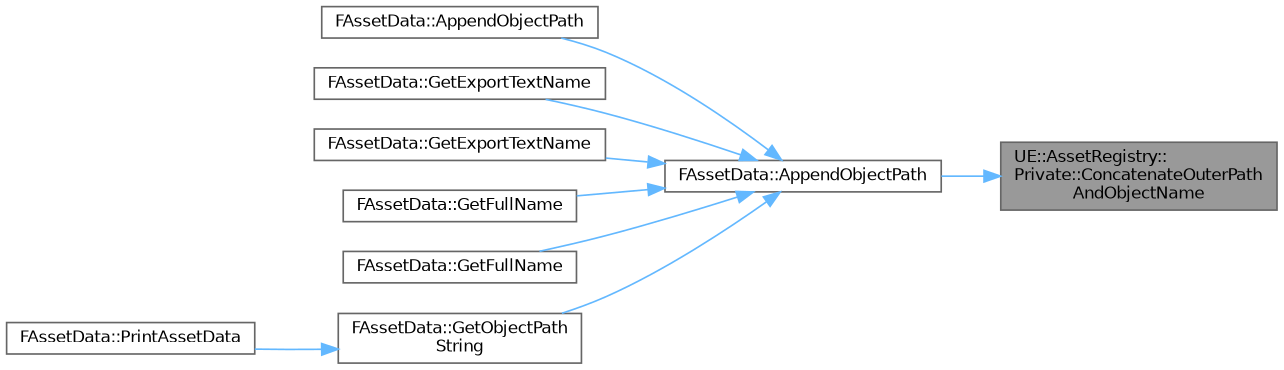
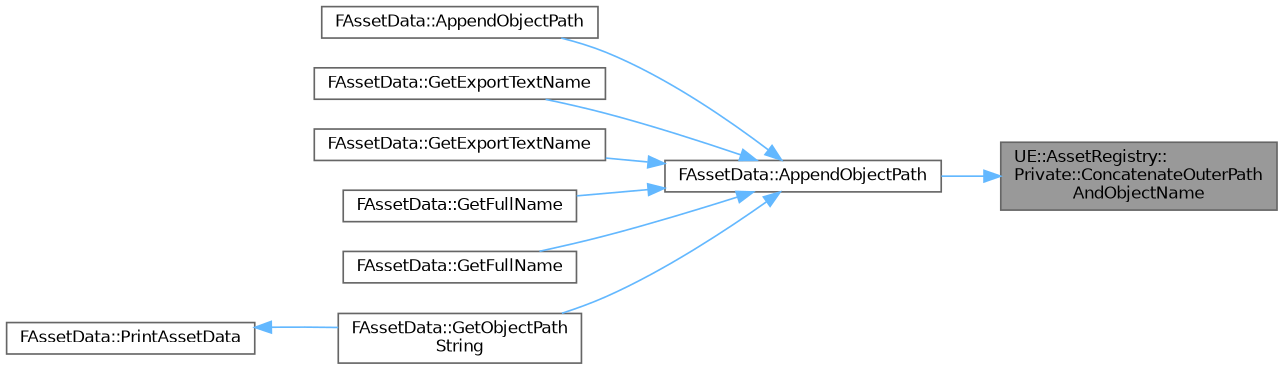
edge "FAssetData::PrintAssetData" -> "FAssetData::GetObjectPath String": reversed
